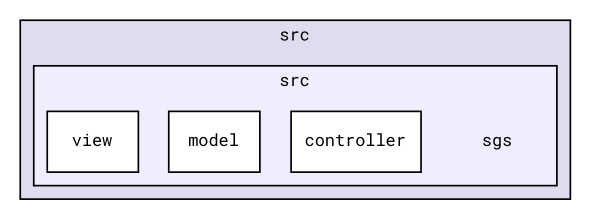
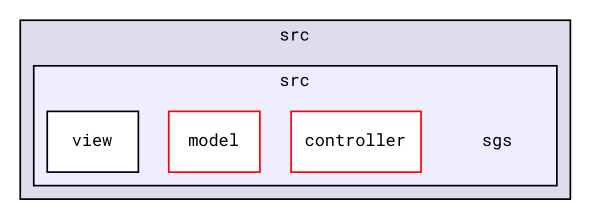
node "model": color black -> red
node "controller": color black -> red
